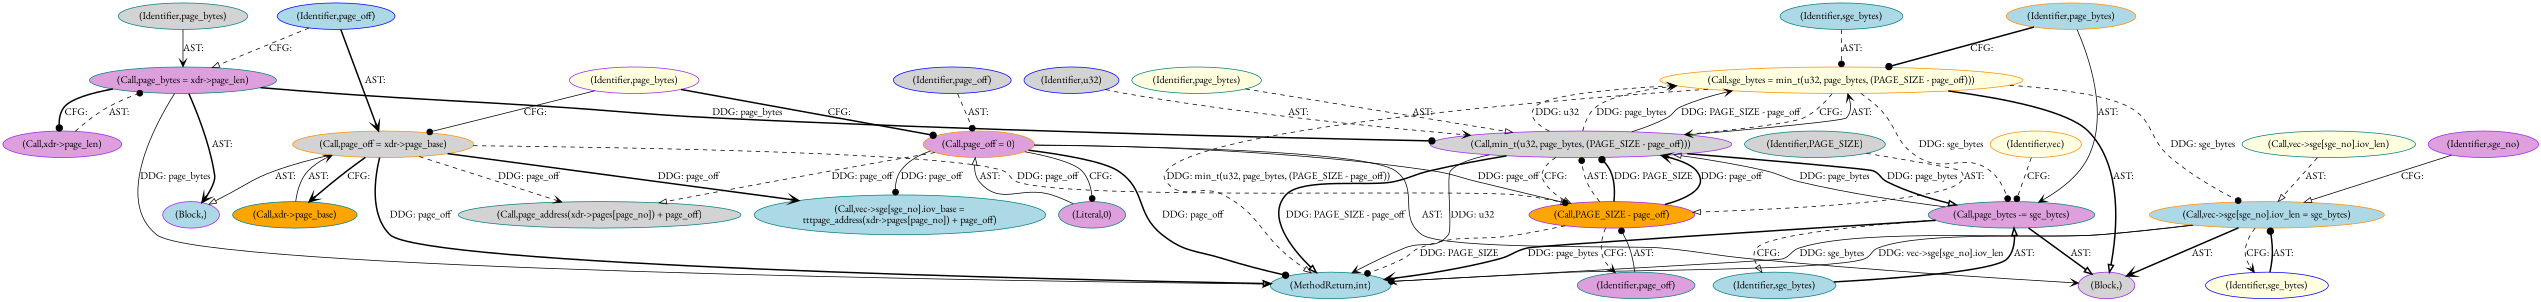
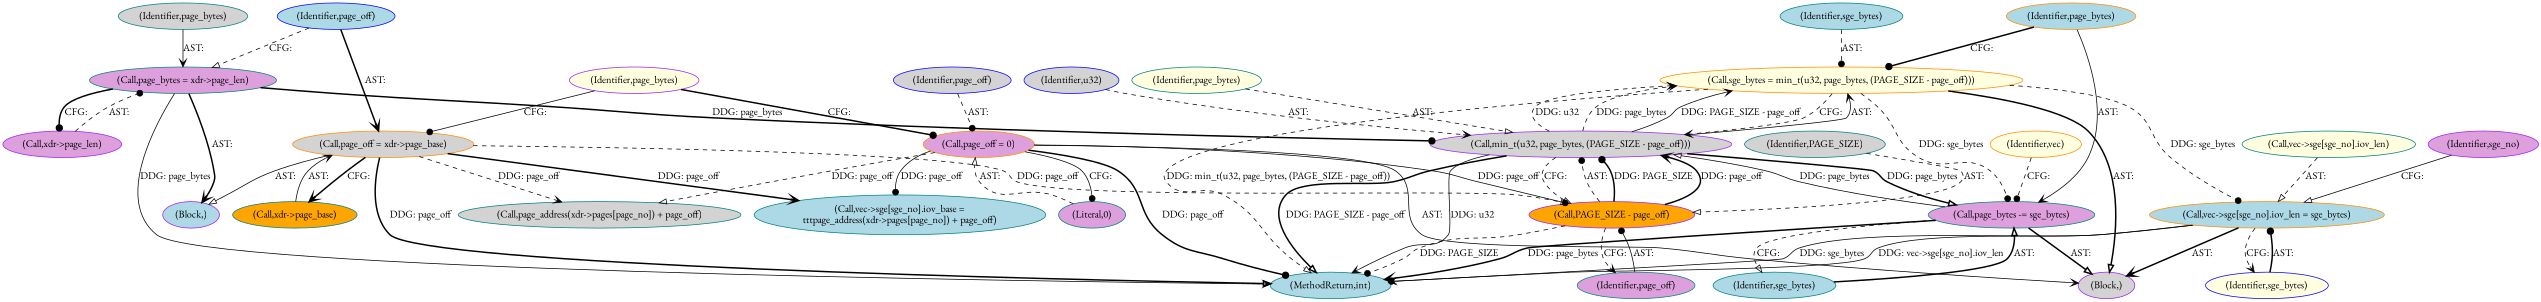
edge "(Literal,0)" -> "(Call,page_off = 0)": style solid -> dashed
